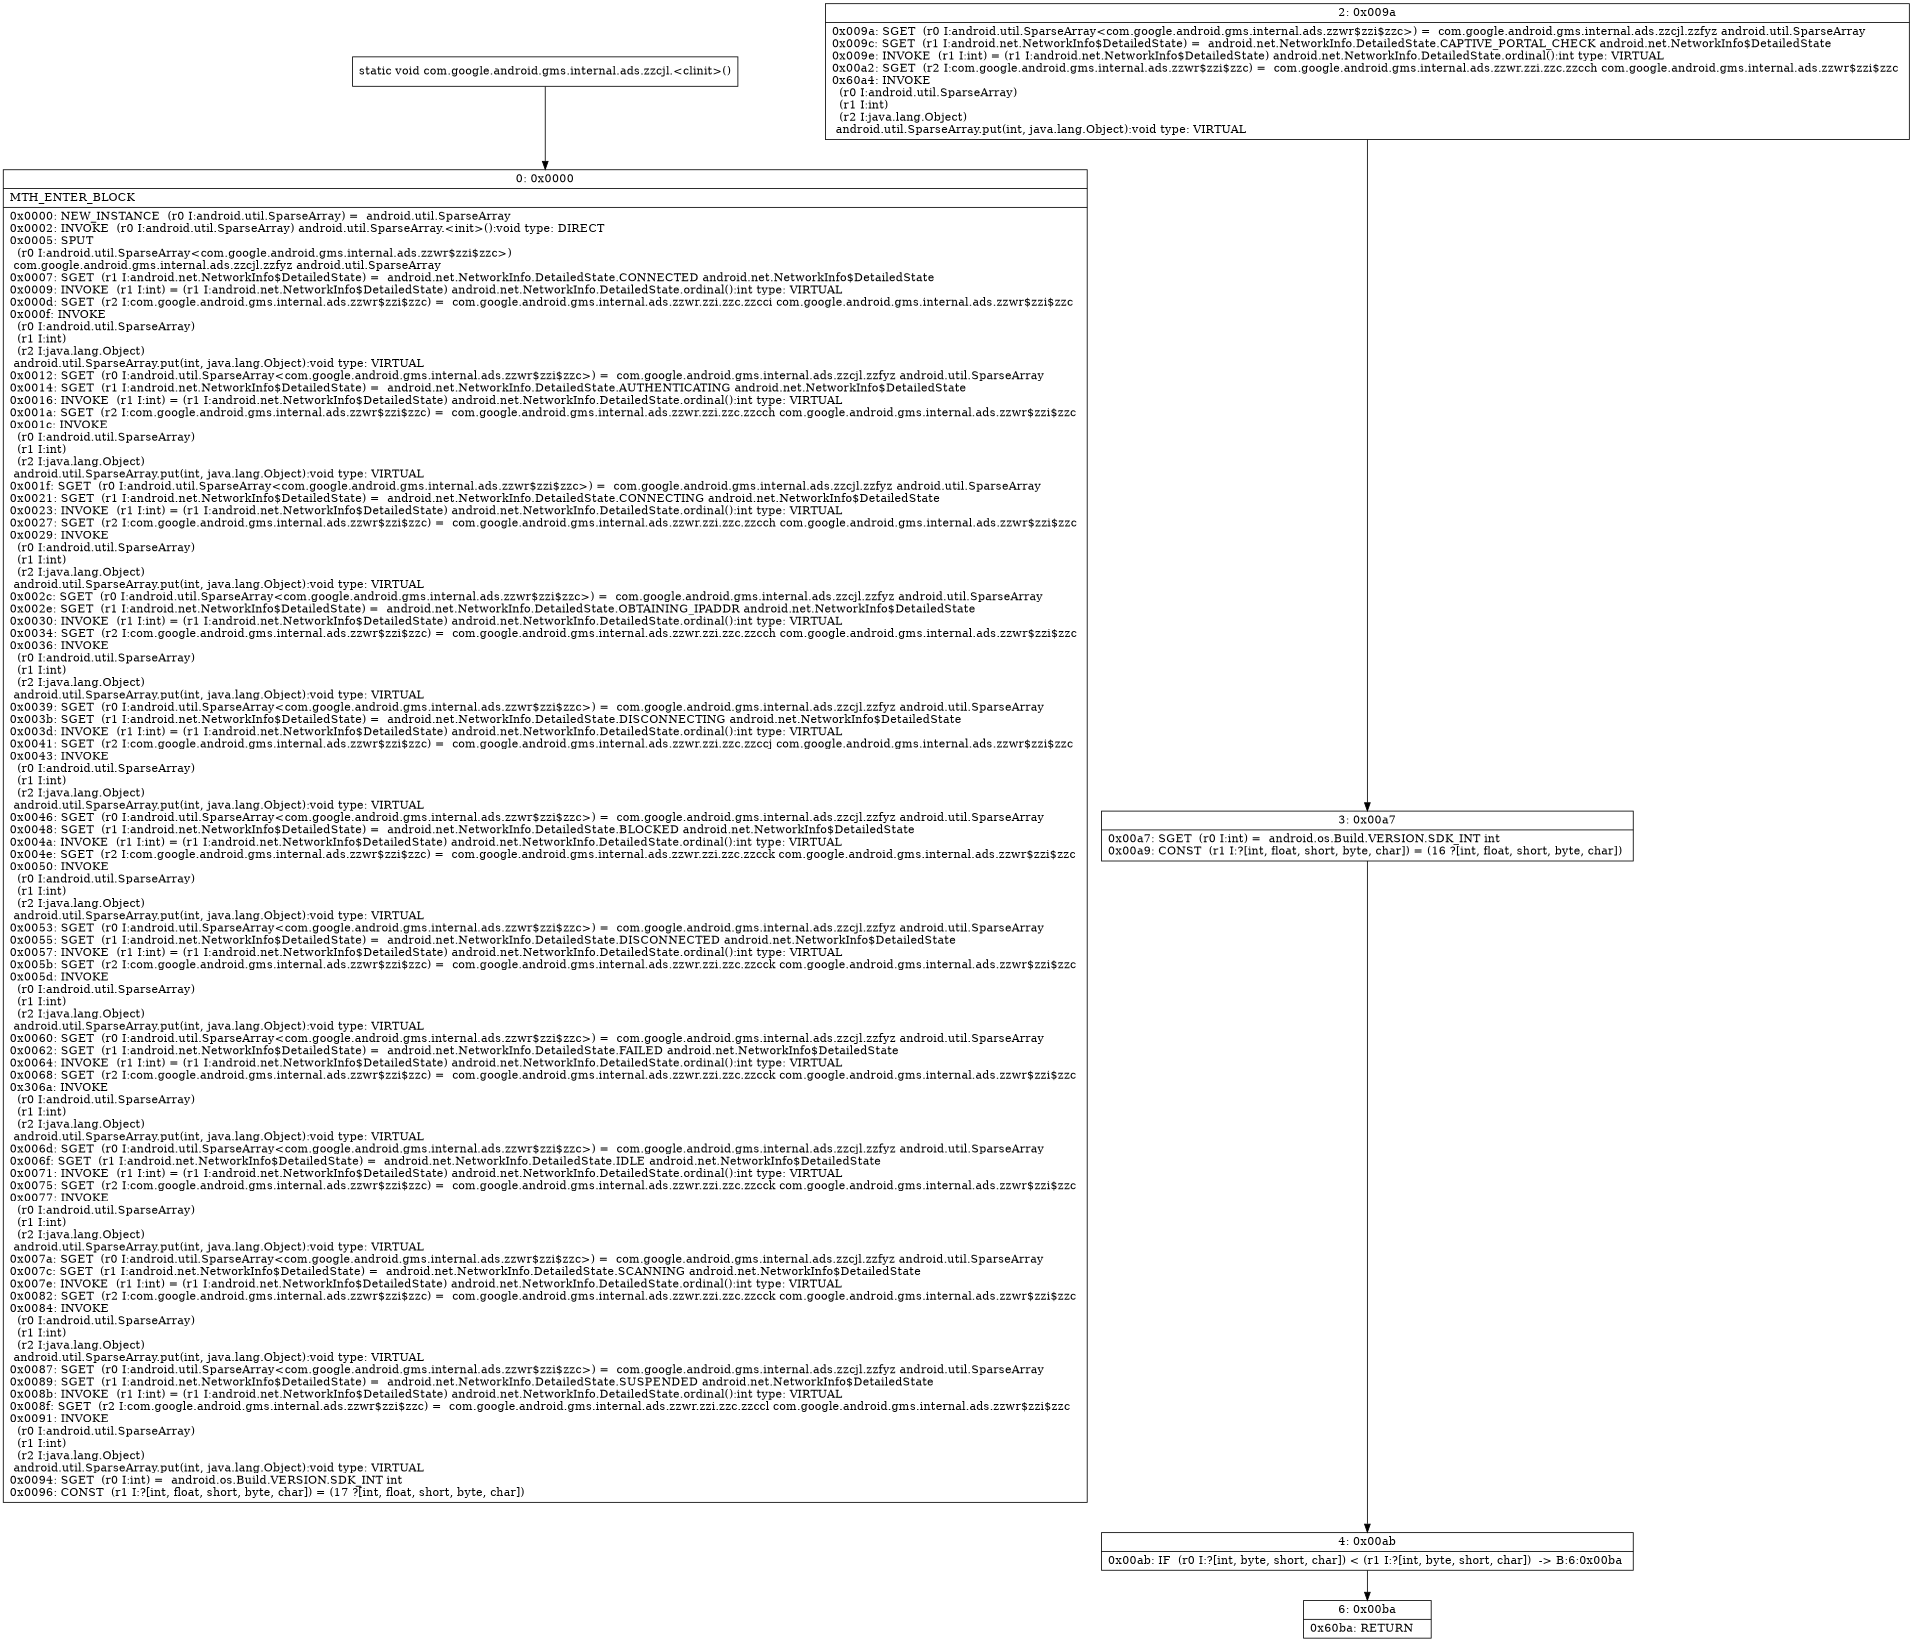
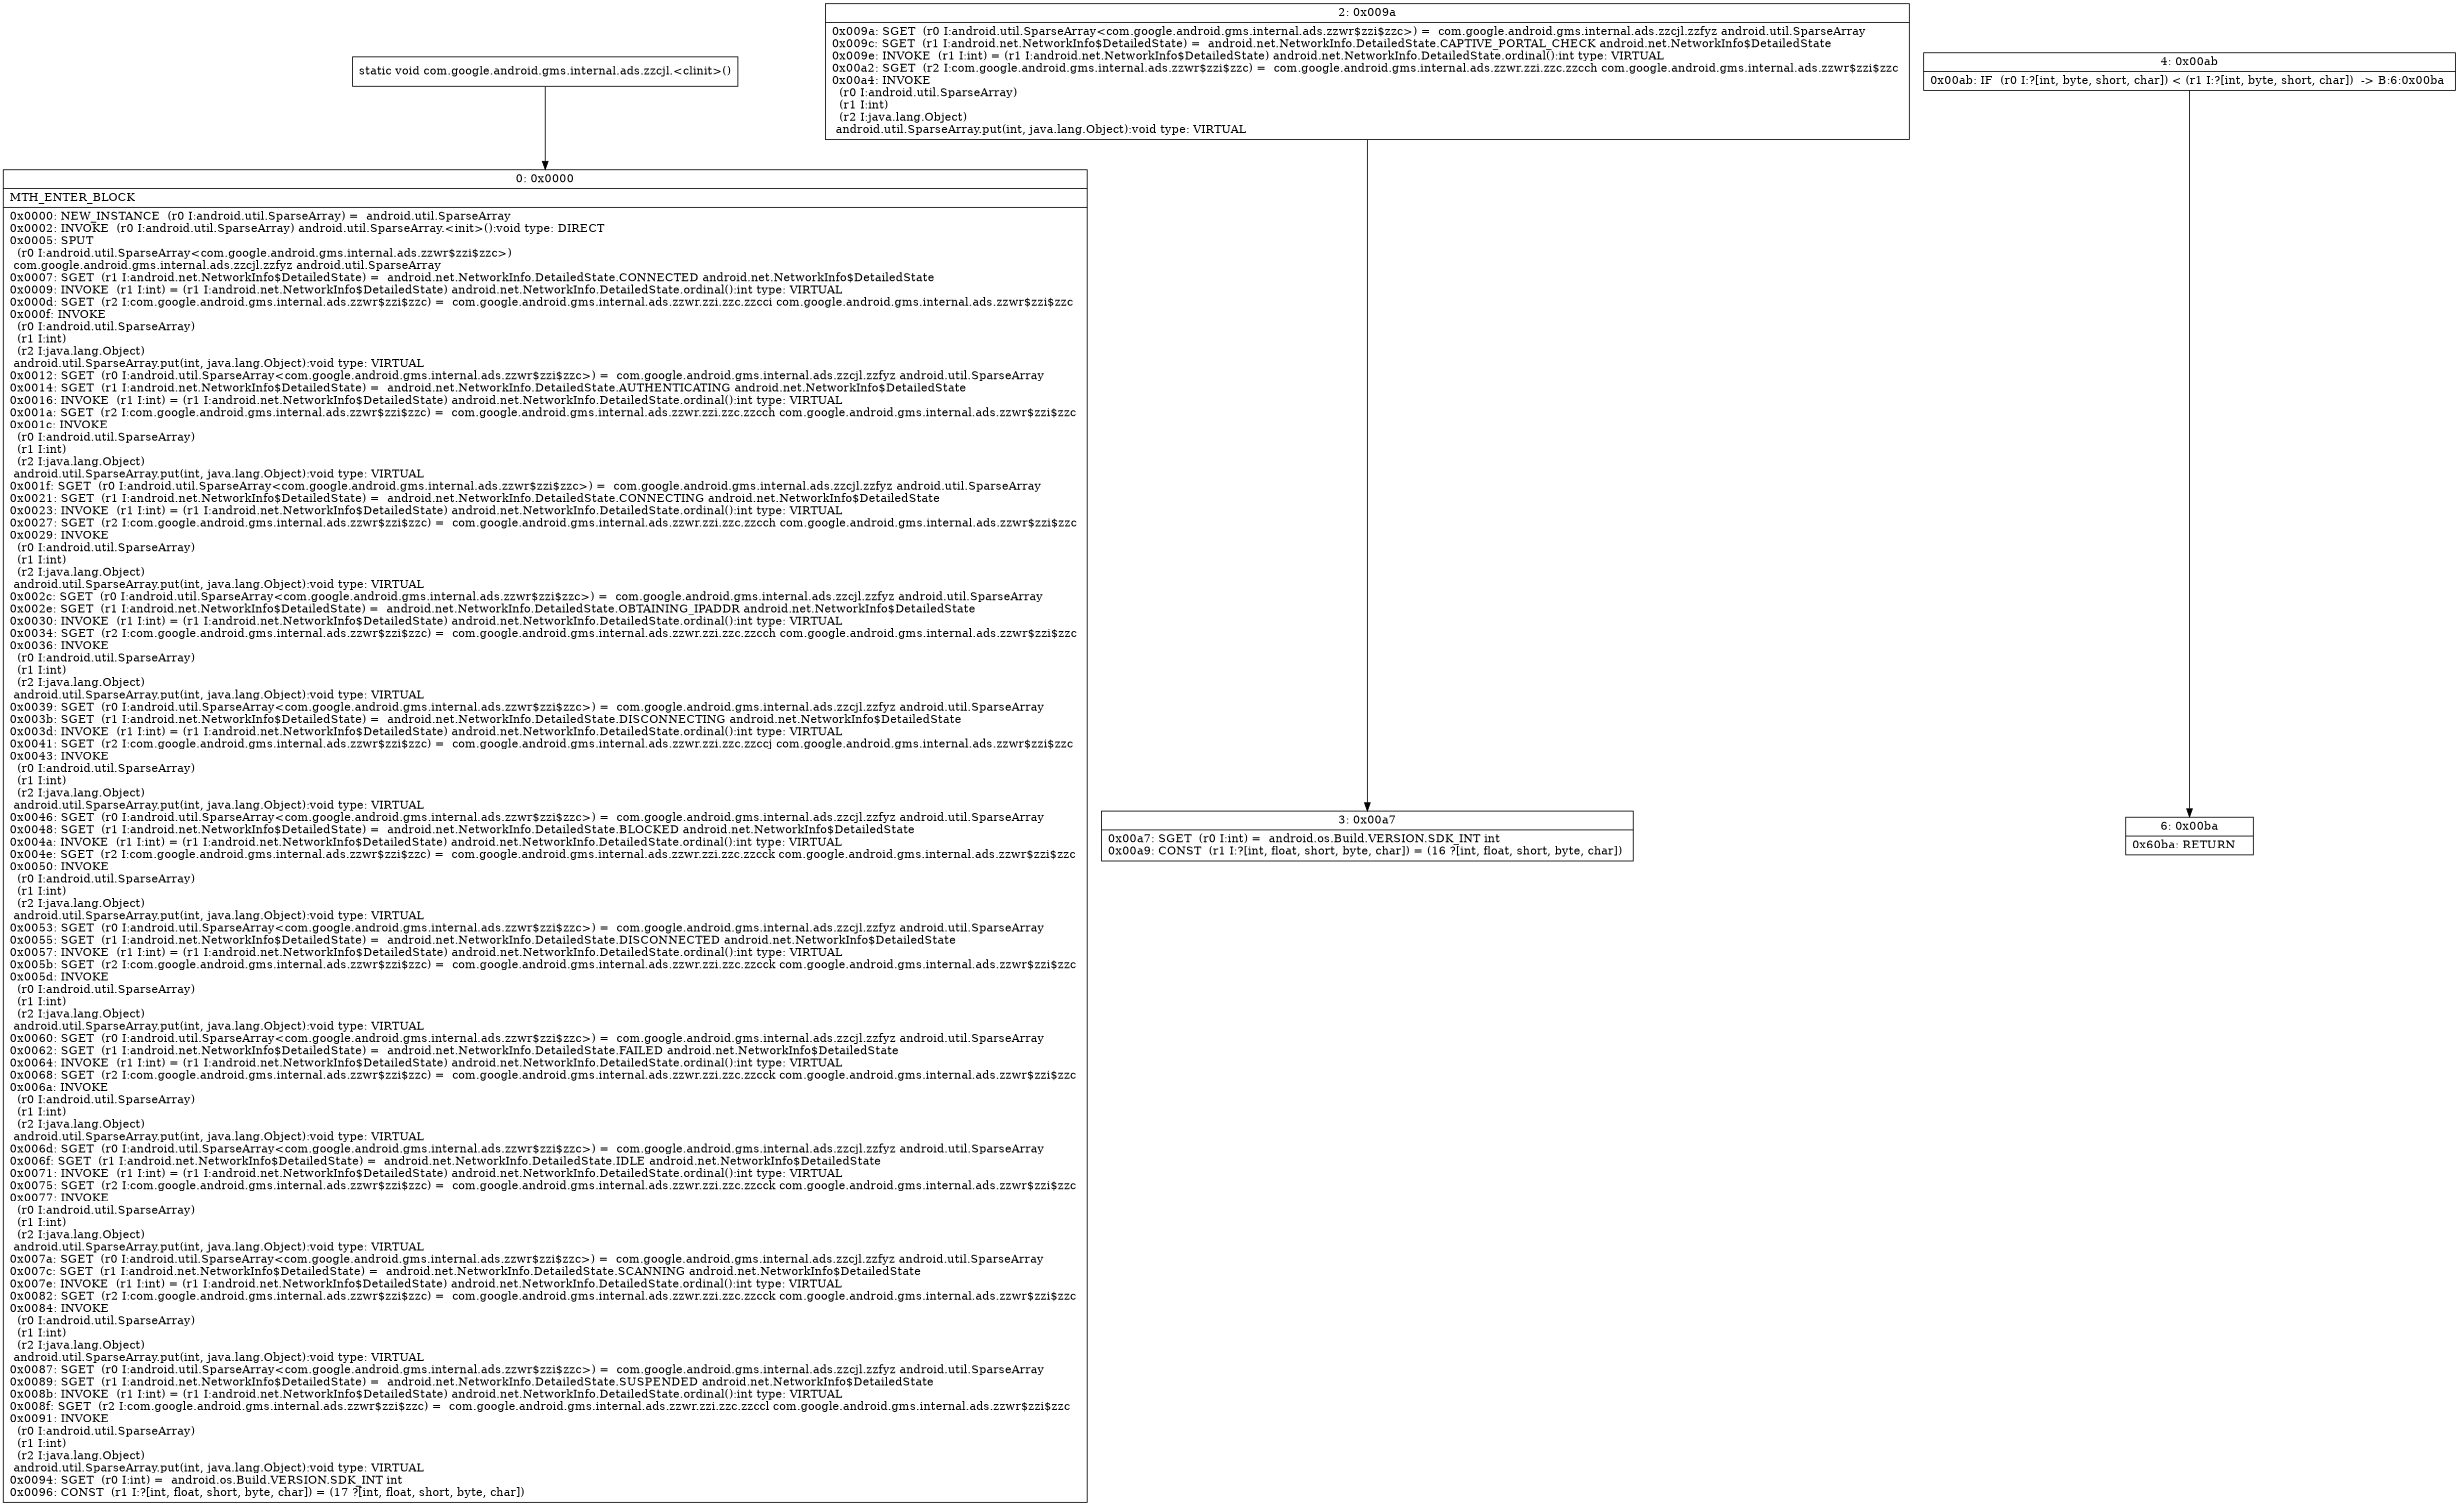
node "2: 0x009a": text "0x60a4: INVOKE" -> "0x00a4: INVOKE"
node "0: 0x0000": text "0x306a: INVOKE" -> "0x006a: INVOKE"
edge "3: 0x00a7" -> "4: 0x00ab": removed
